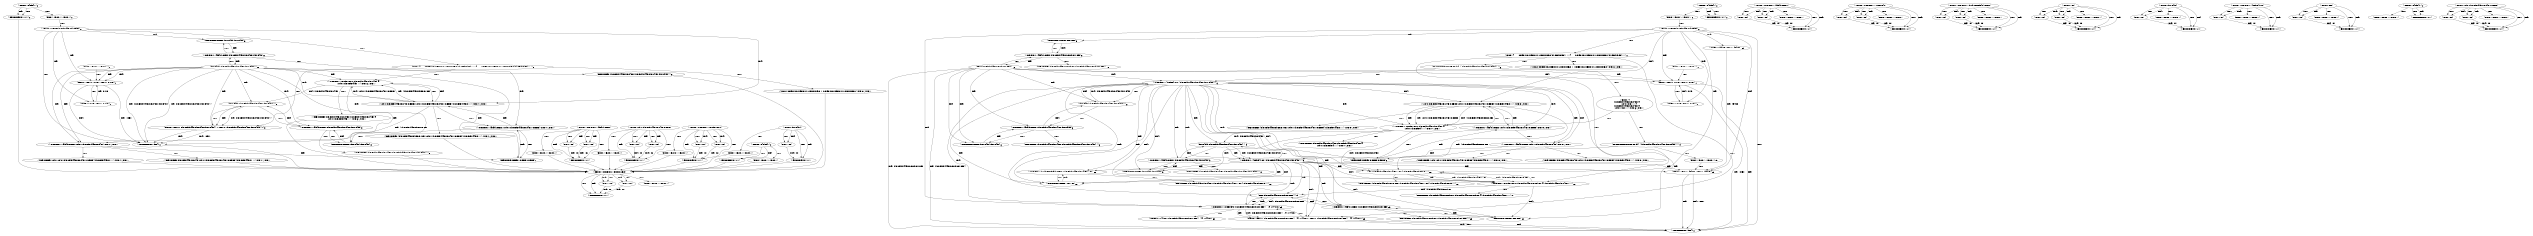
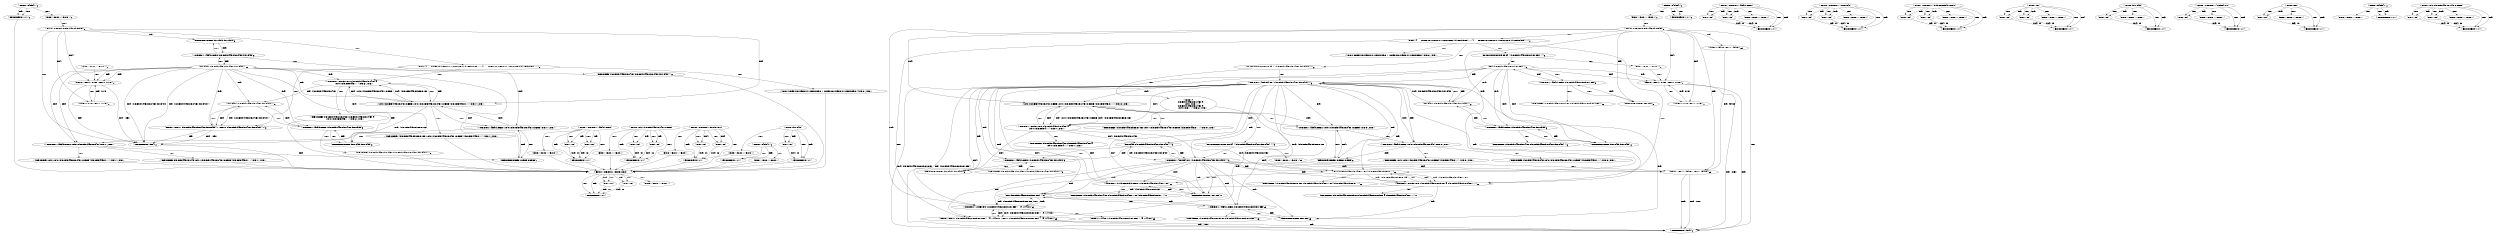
node "(CONTROL_STRUCTURE,IF,if (shared_buffer_mapping_.get()))": added
edge "(Map,shared_buffer_handle_->Map(kSharedBufferSizeInB...)" -> "(<operator>.indirectFieldAccess,shared_buffer_handle_->Map)": added, label "AST:"
